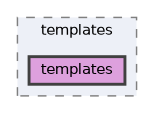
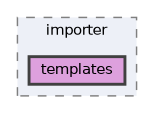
cluster "templates": label "templates" -> "importer"
